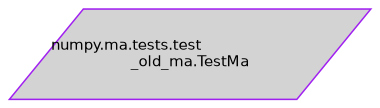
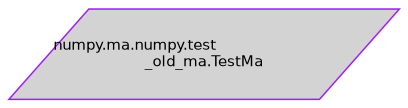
node "numpy.ma.tests.test _old_ma.TestMa": label "numpy.ma.tests.test _old_ma.TestMa" -> "numpy.ma.numpy.test _old_ma.TestMa"
